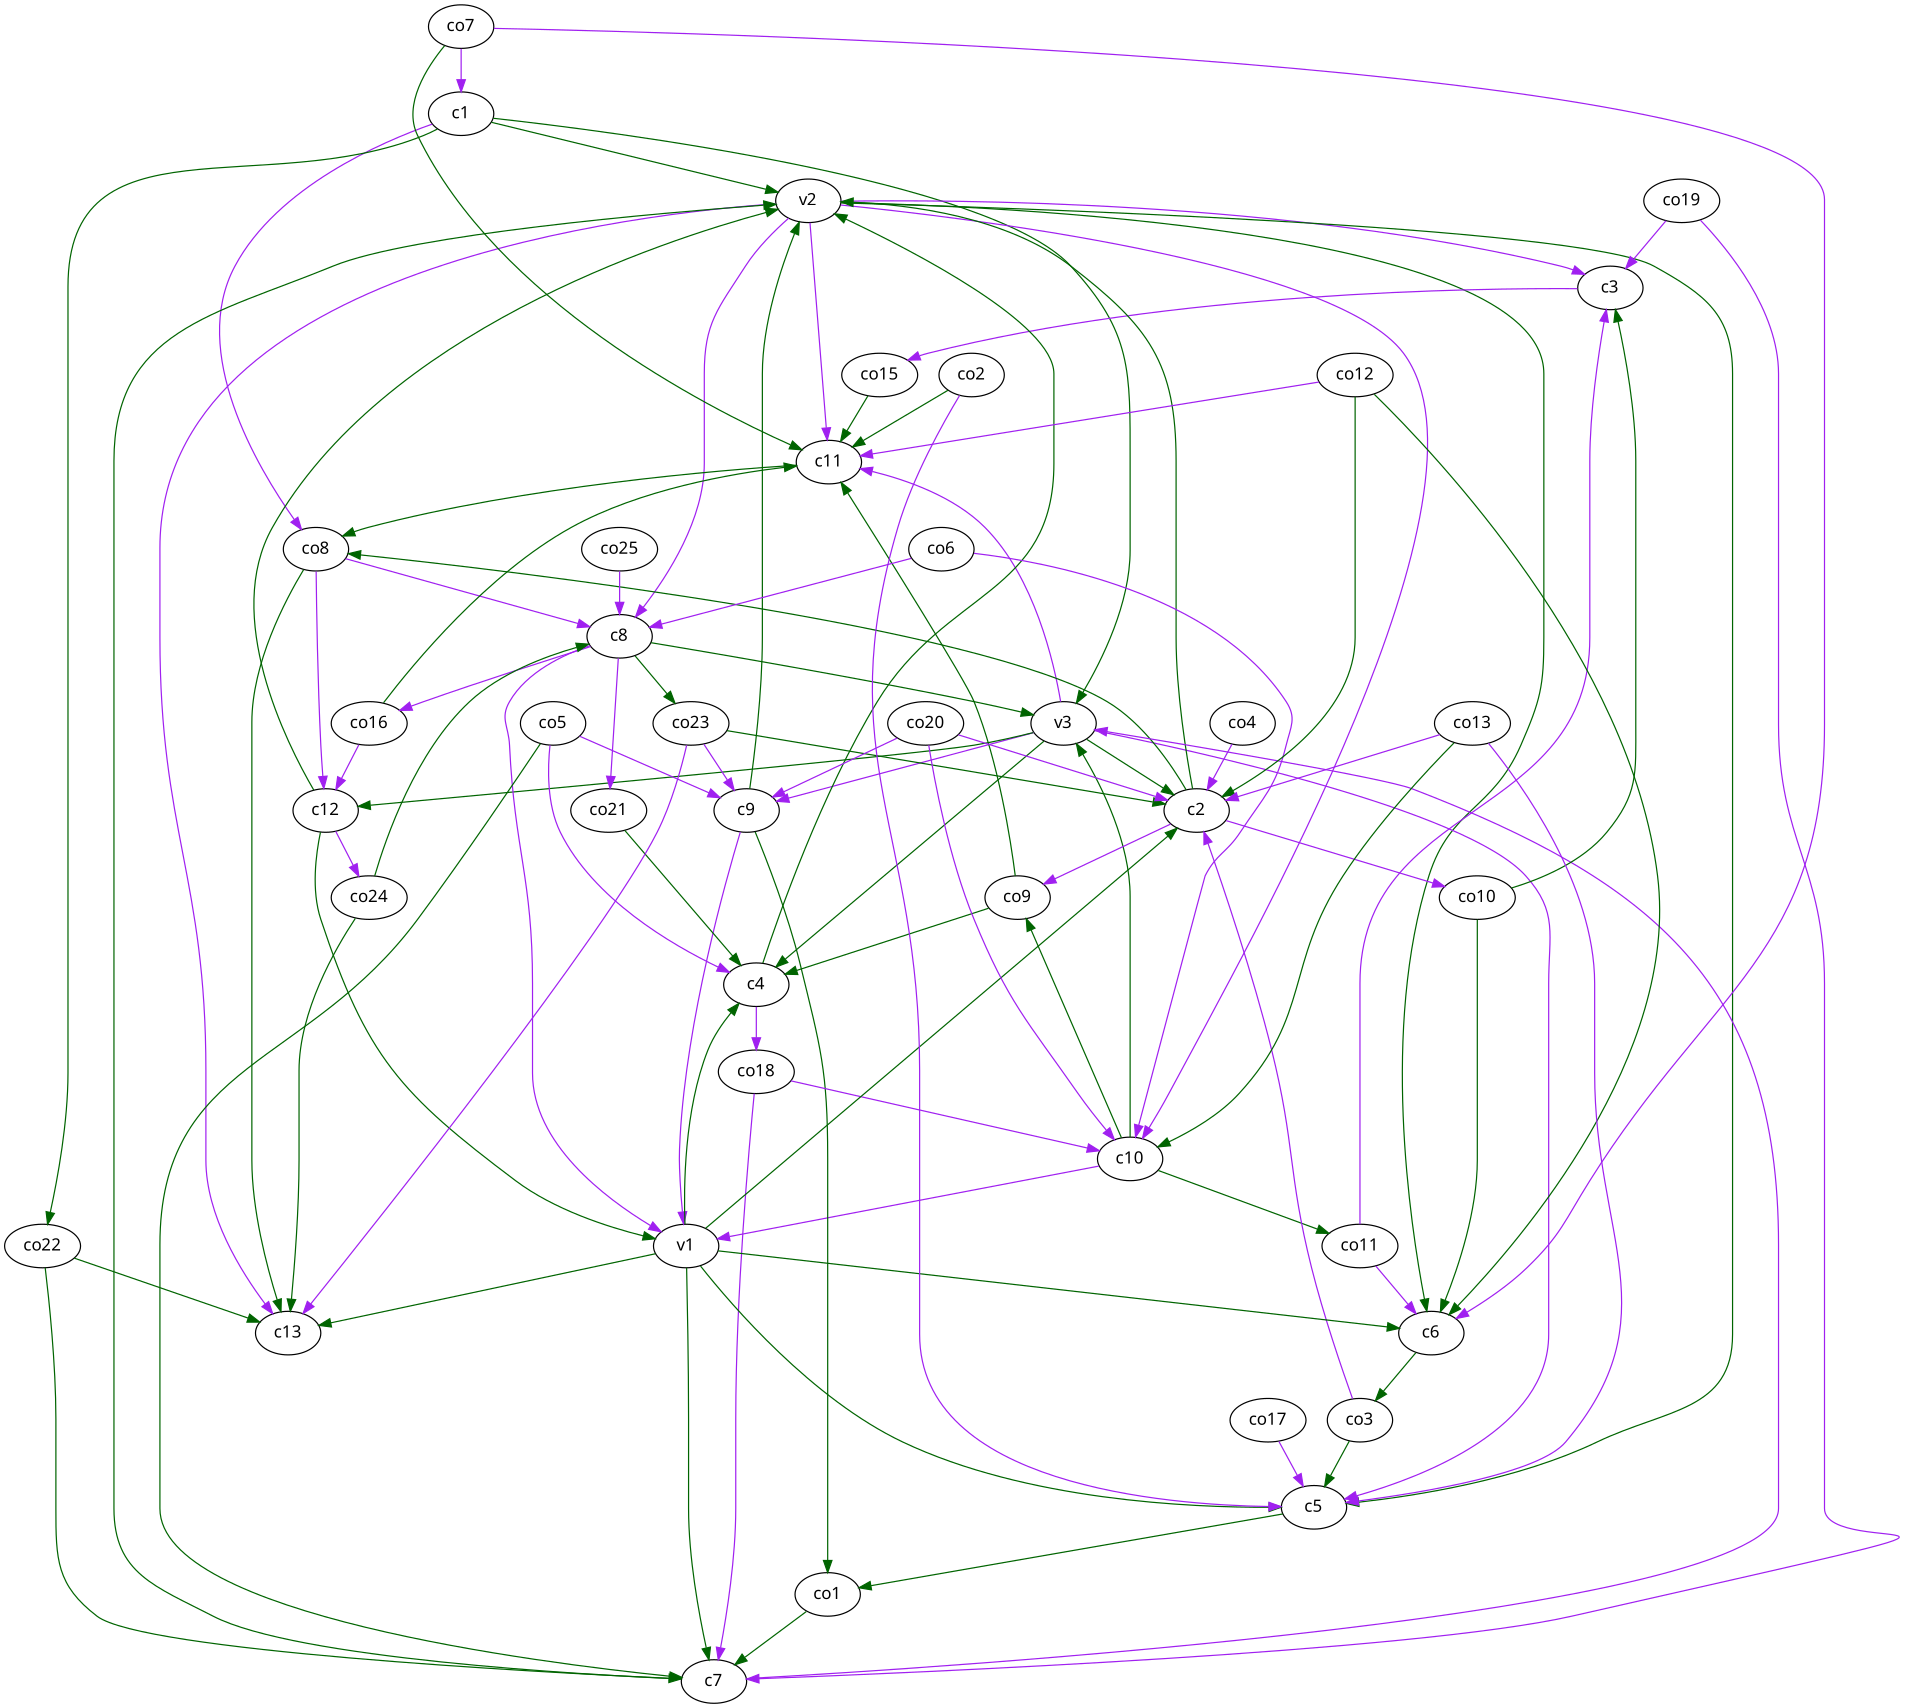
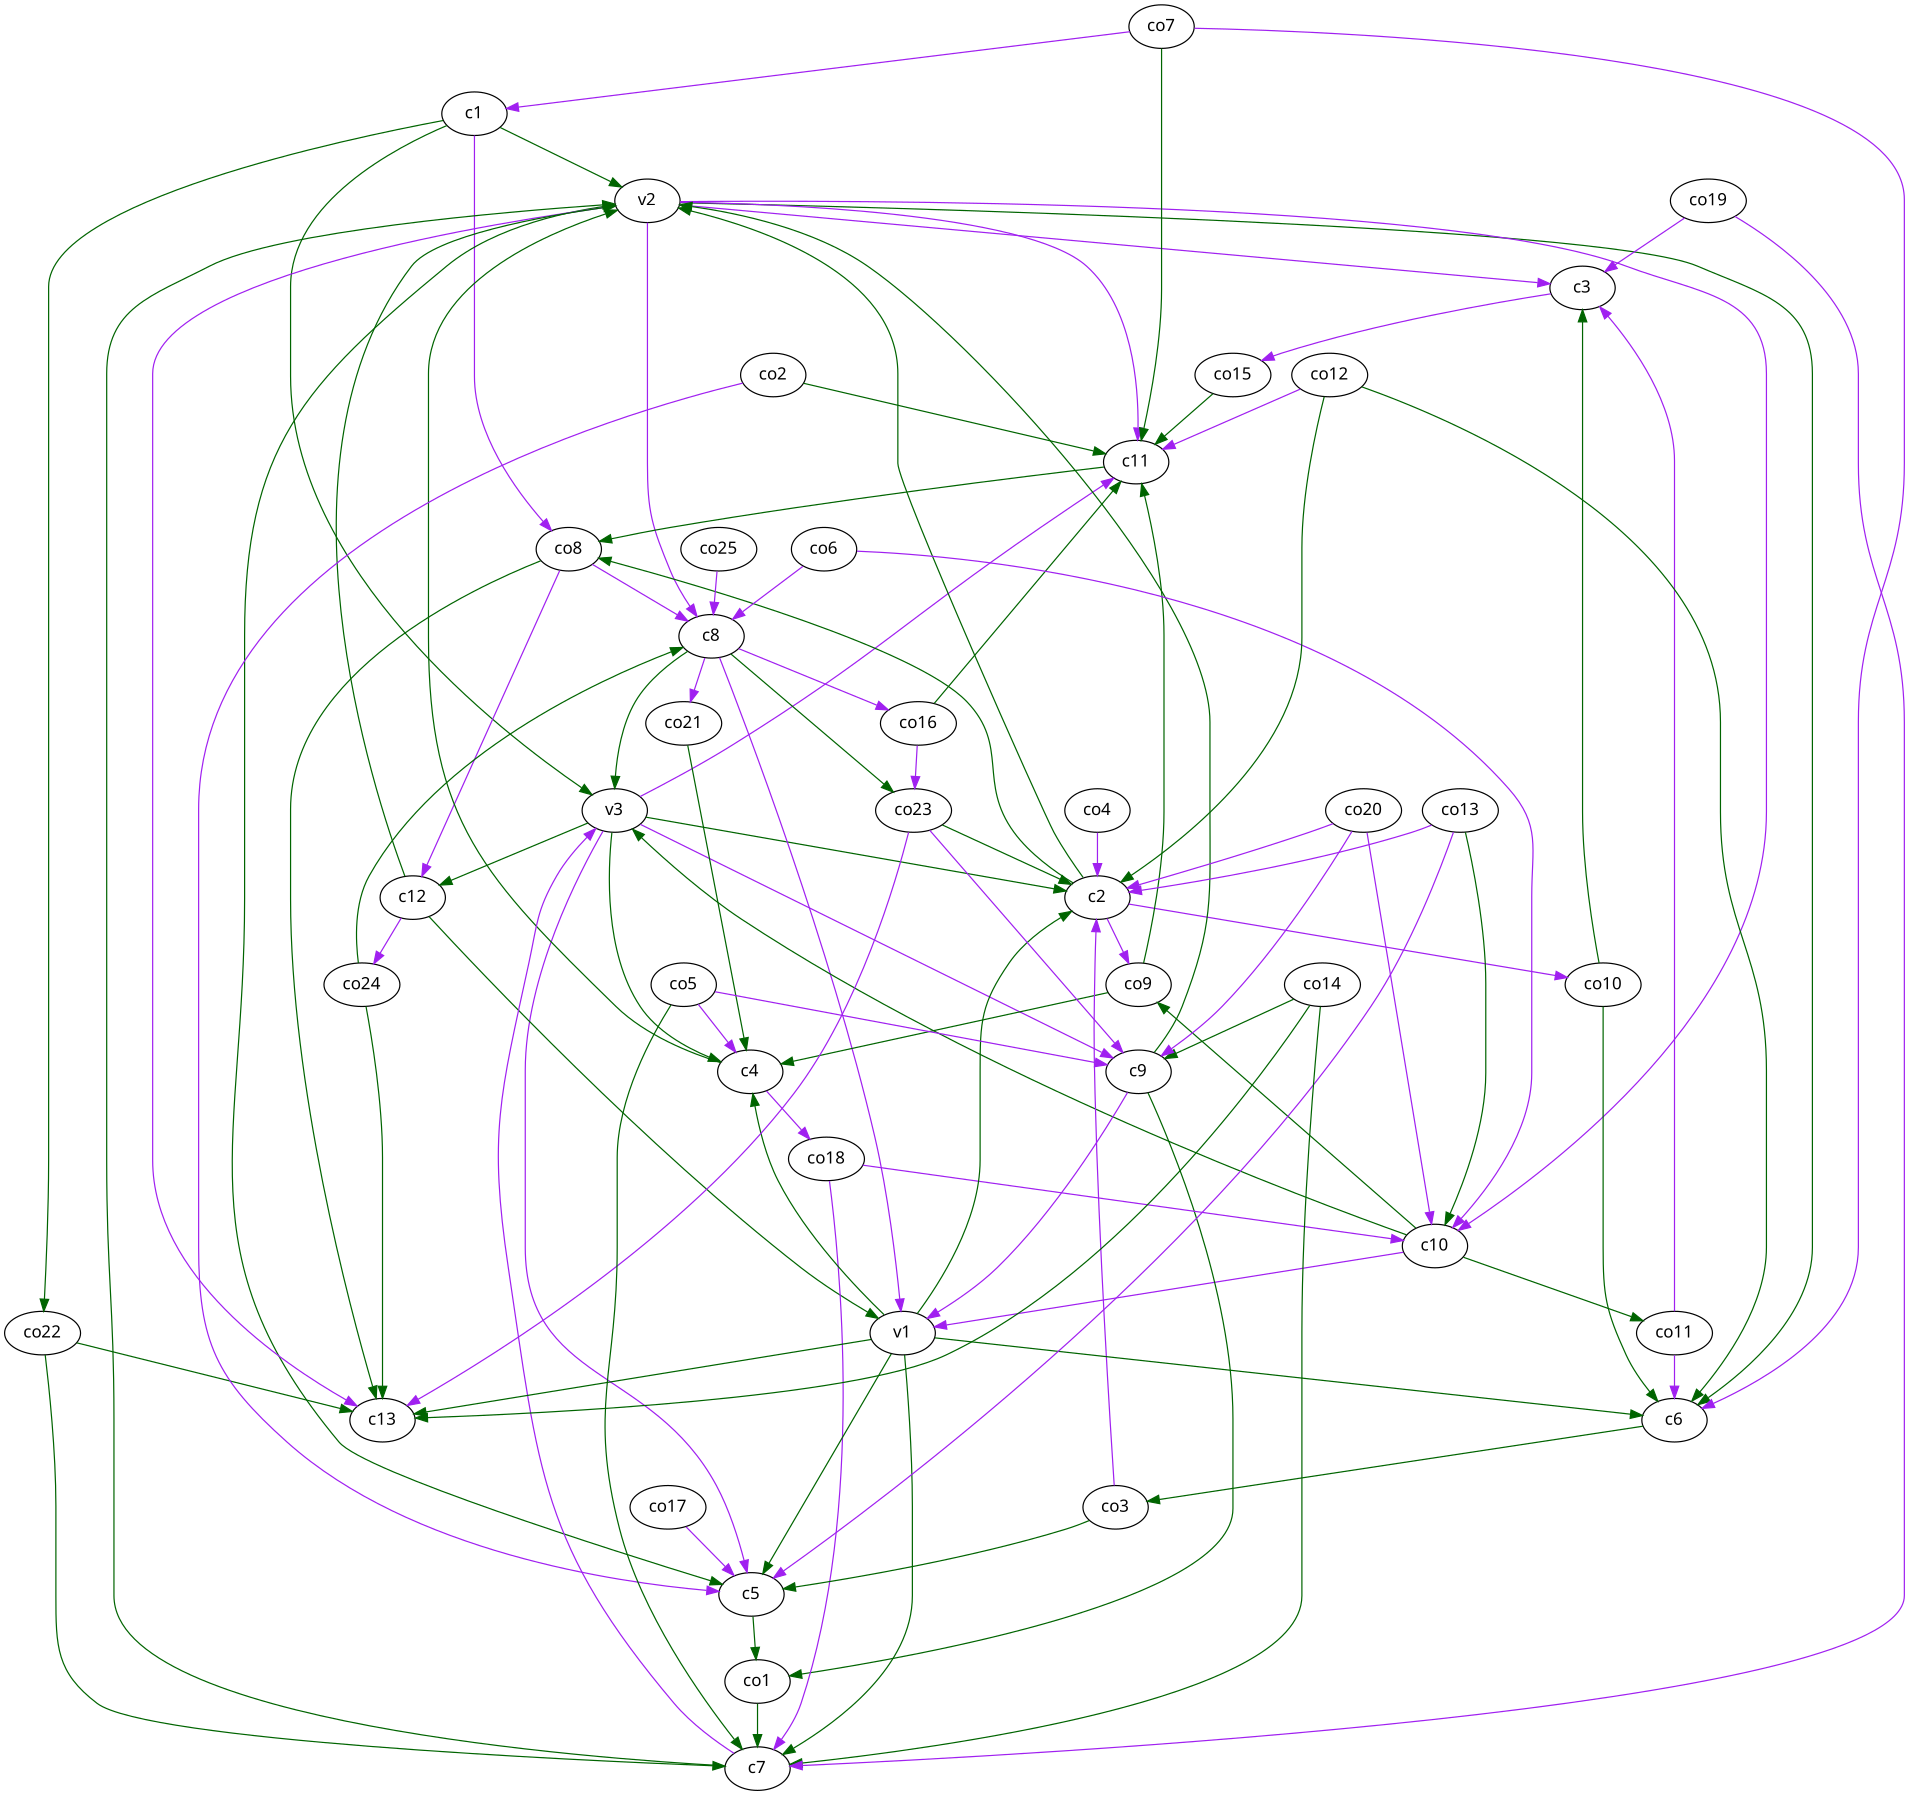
edge "co16" -> "c12": now "co16" -> "co23"
node "co14": added
